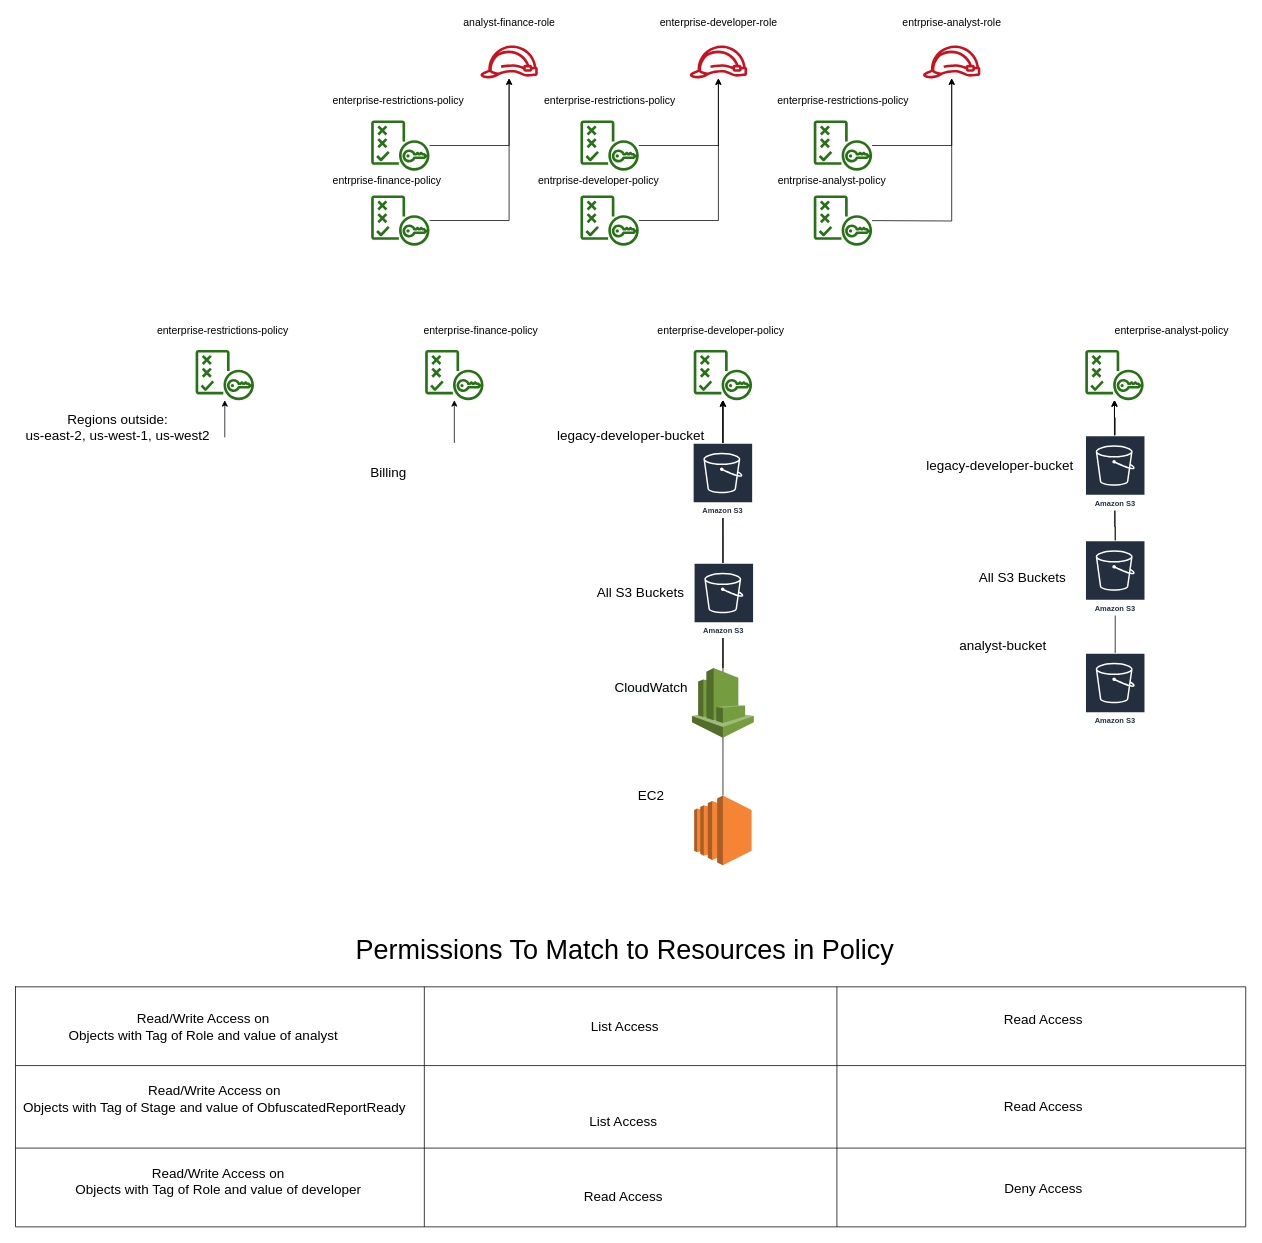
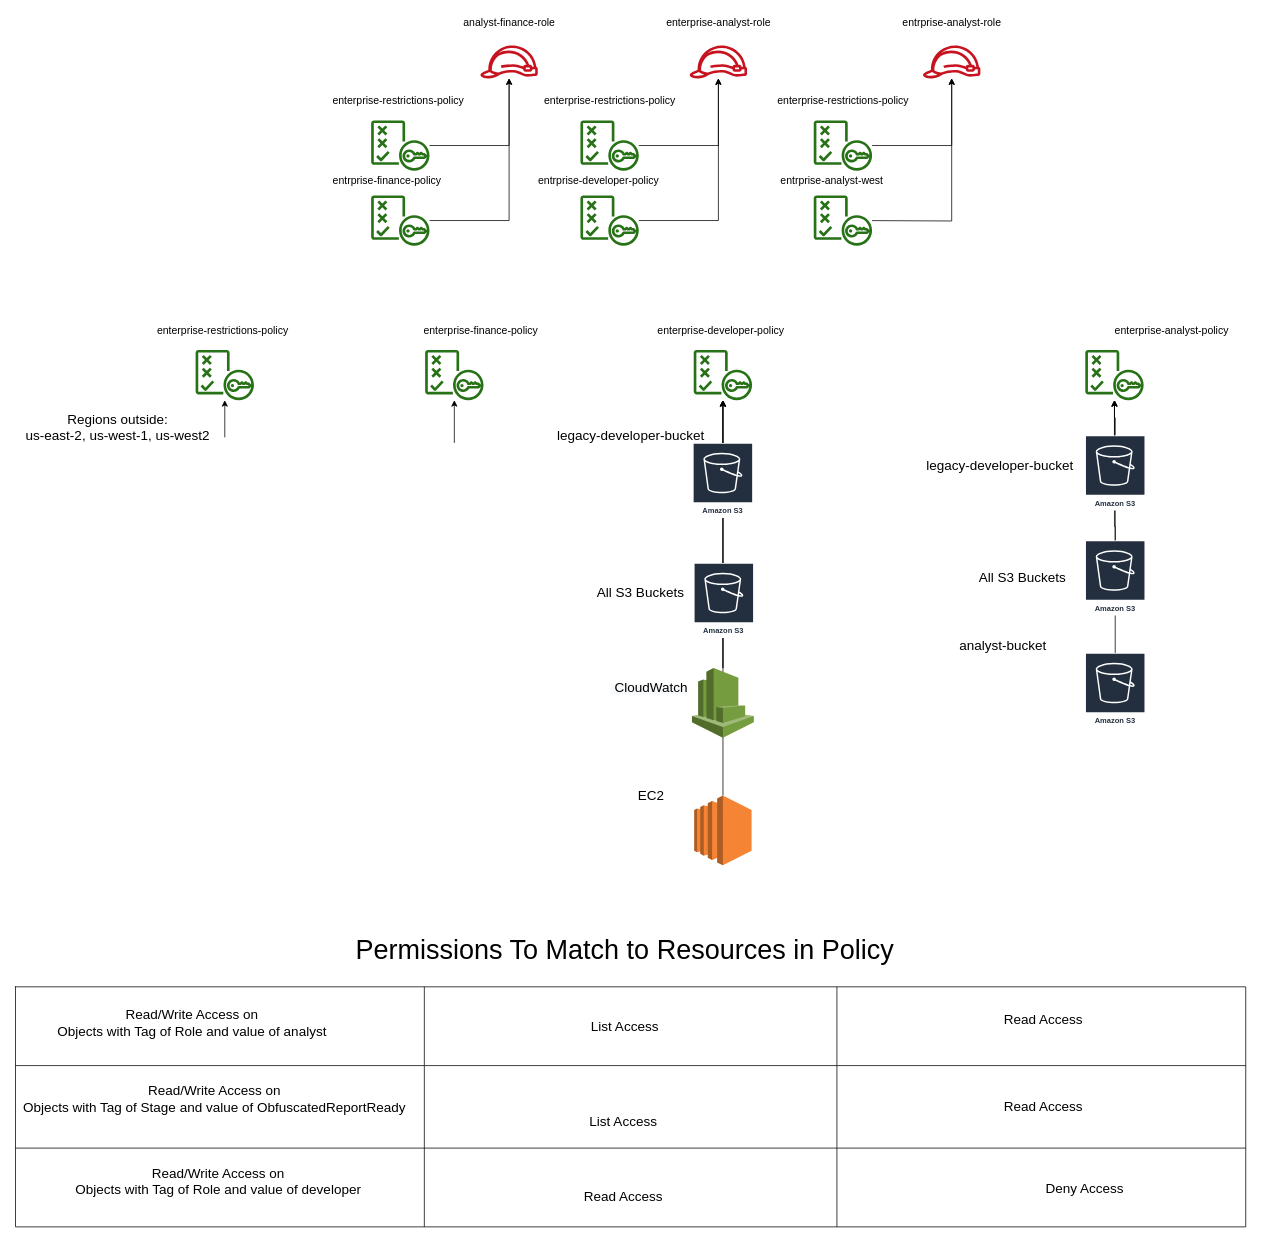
node "enterprise-developer-role": label "enterprise-developer-role" -> "enterprise-analyst-role"
node "entrprise-analyst-policy": label "entrprise-analyst-policy" -> "entrprise-analyst-west"
node "Billing": removed
node "Read/Write Access on Objects with Tag of Role and value of analyst": moved (203, 1027) -> (192, 1023)
node "Deny Access": moved (1043, 1189) -> (1084, 1189)
